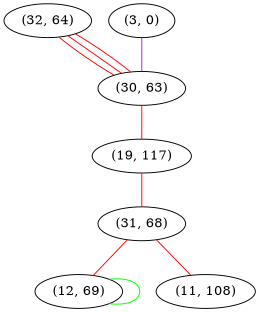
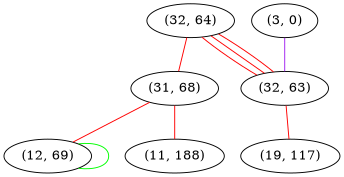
node "(30, 63)": label "(30, 63)" -> "(32, 63)"
edge "(19, 117)" -- "(31, 68)": now "(32, 64)" -- "(31, 68)"
node "(11, 108)": label "(11, 108)" -> "(11, 188)"
